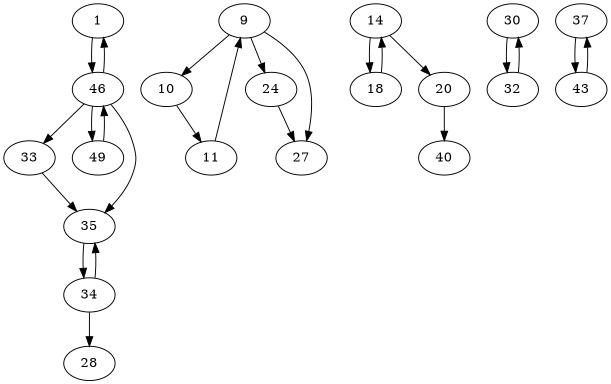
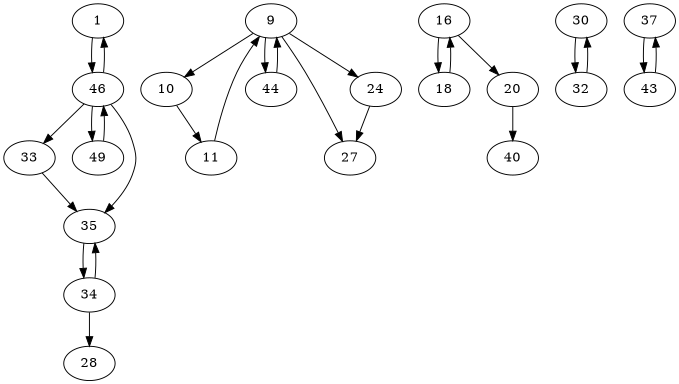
node "14": label "14" -> "16"
node "44": added
